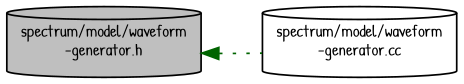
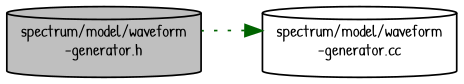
edge "spectrum/model/waveform -generator.cc" -> "spectrum/model/waveform -generator.h": reversed
